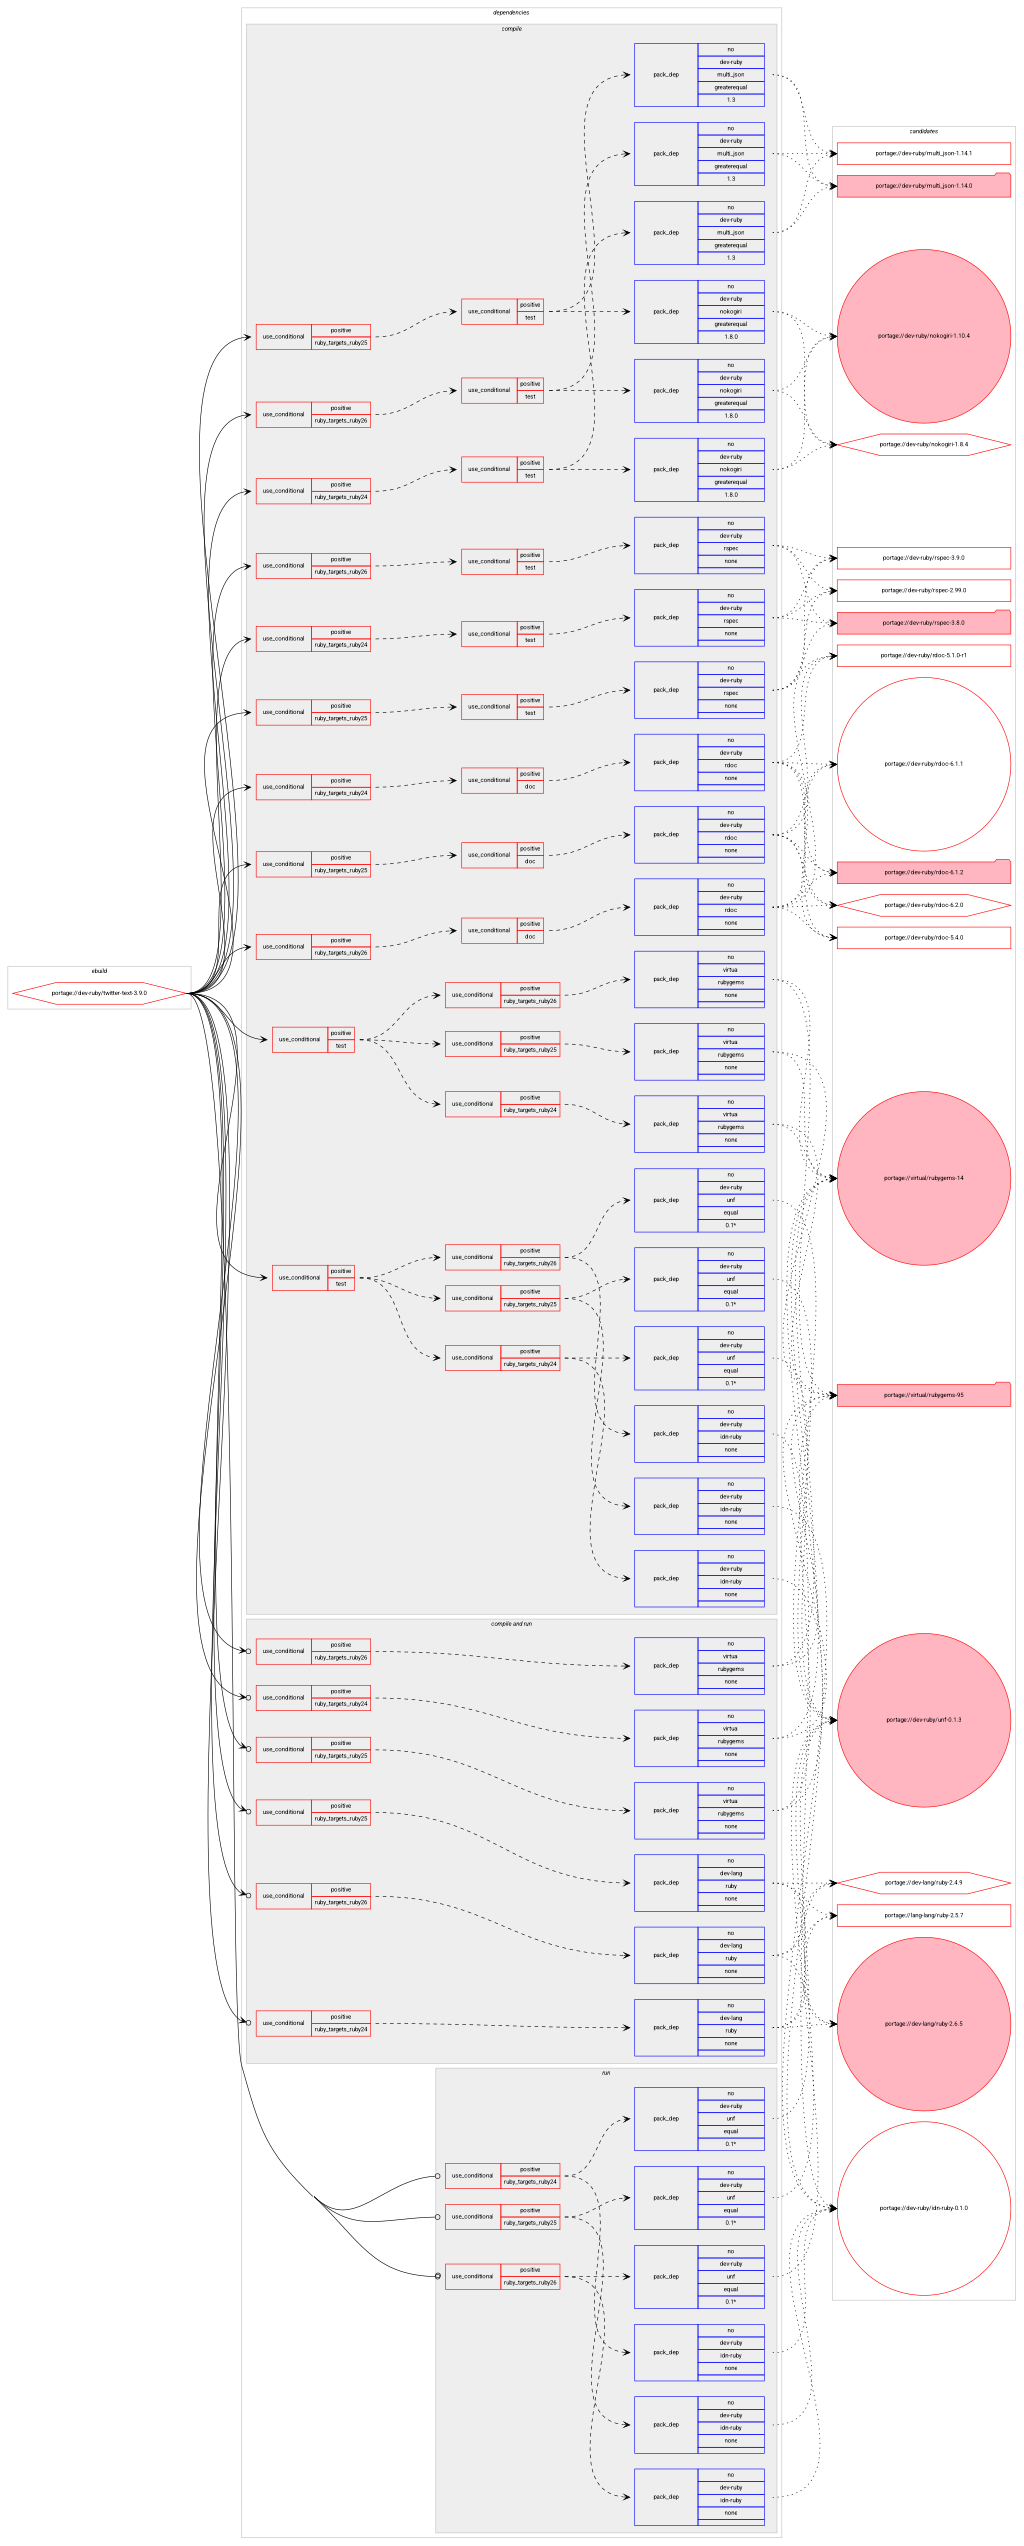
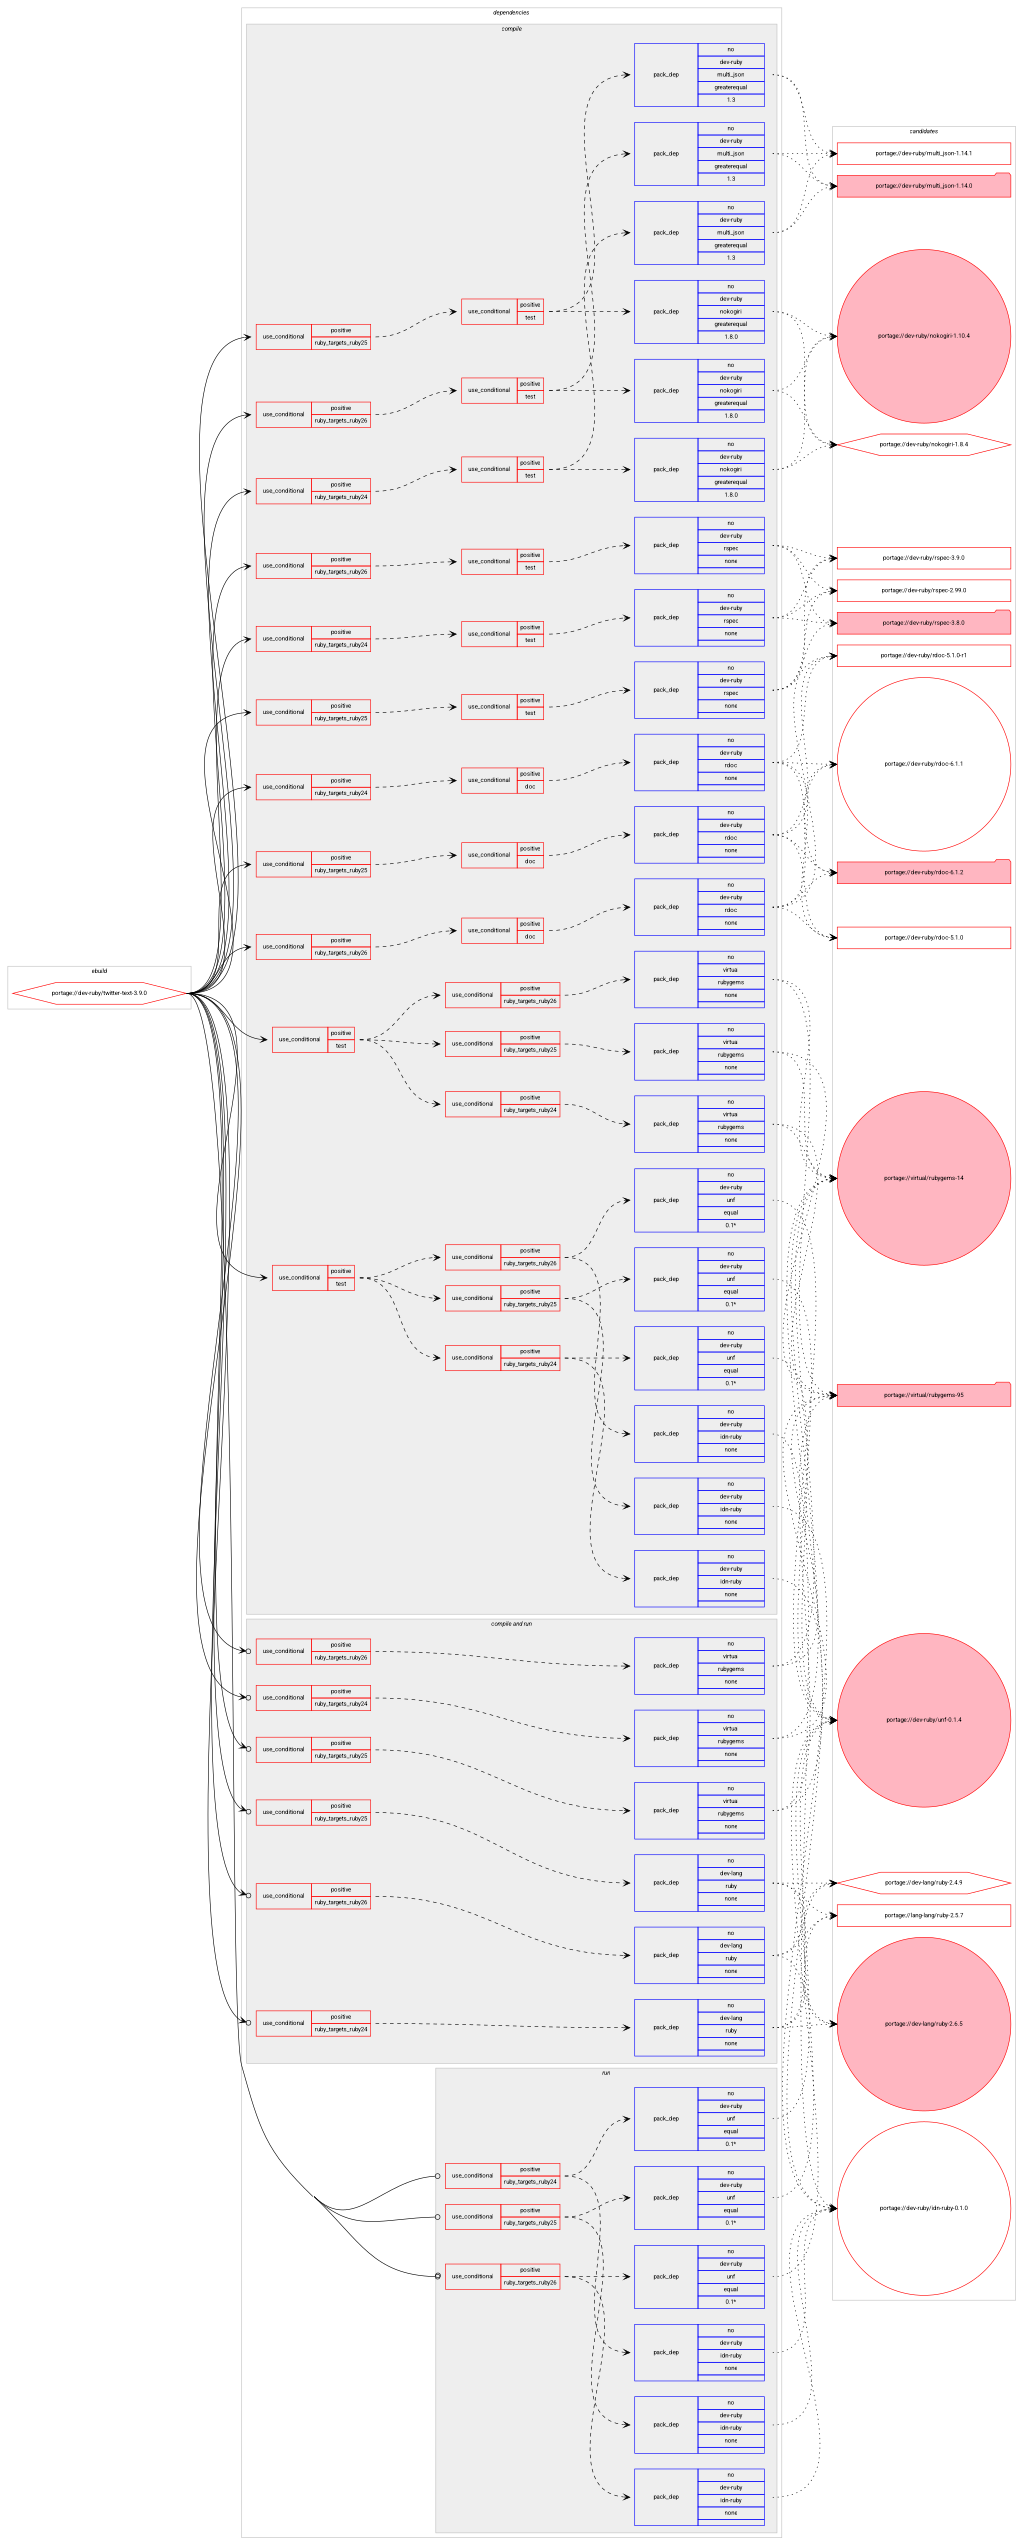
node "portage://dev-ruby/rdoc-6.2.0": removed
node "portage://dev-ruby/rdoc-5.4.0": label "portage://dev-ruby/rdoc-5.4.0" -> "portage://dev-ruby/rdoc-5.1.0"
node "portage://dev-ruby/unf-0.1.3": label "portage://dev-ruby/unf-0.1.3" -> "portage://dev-ruby/unf-0.1.4"
